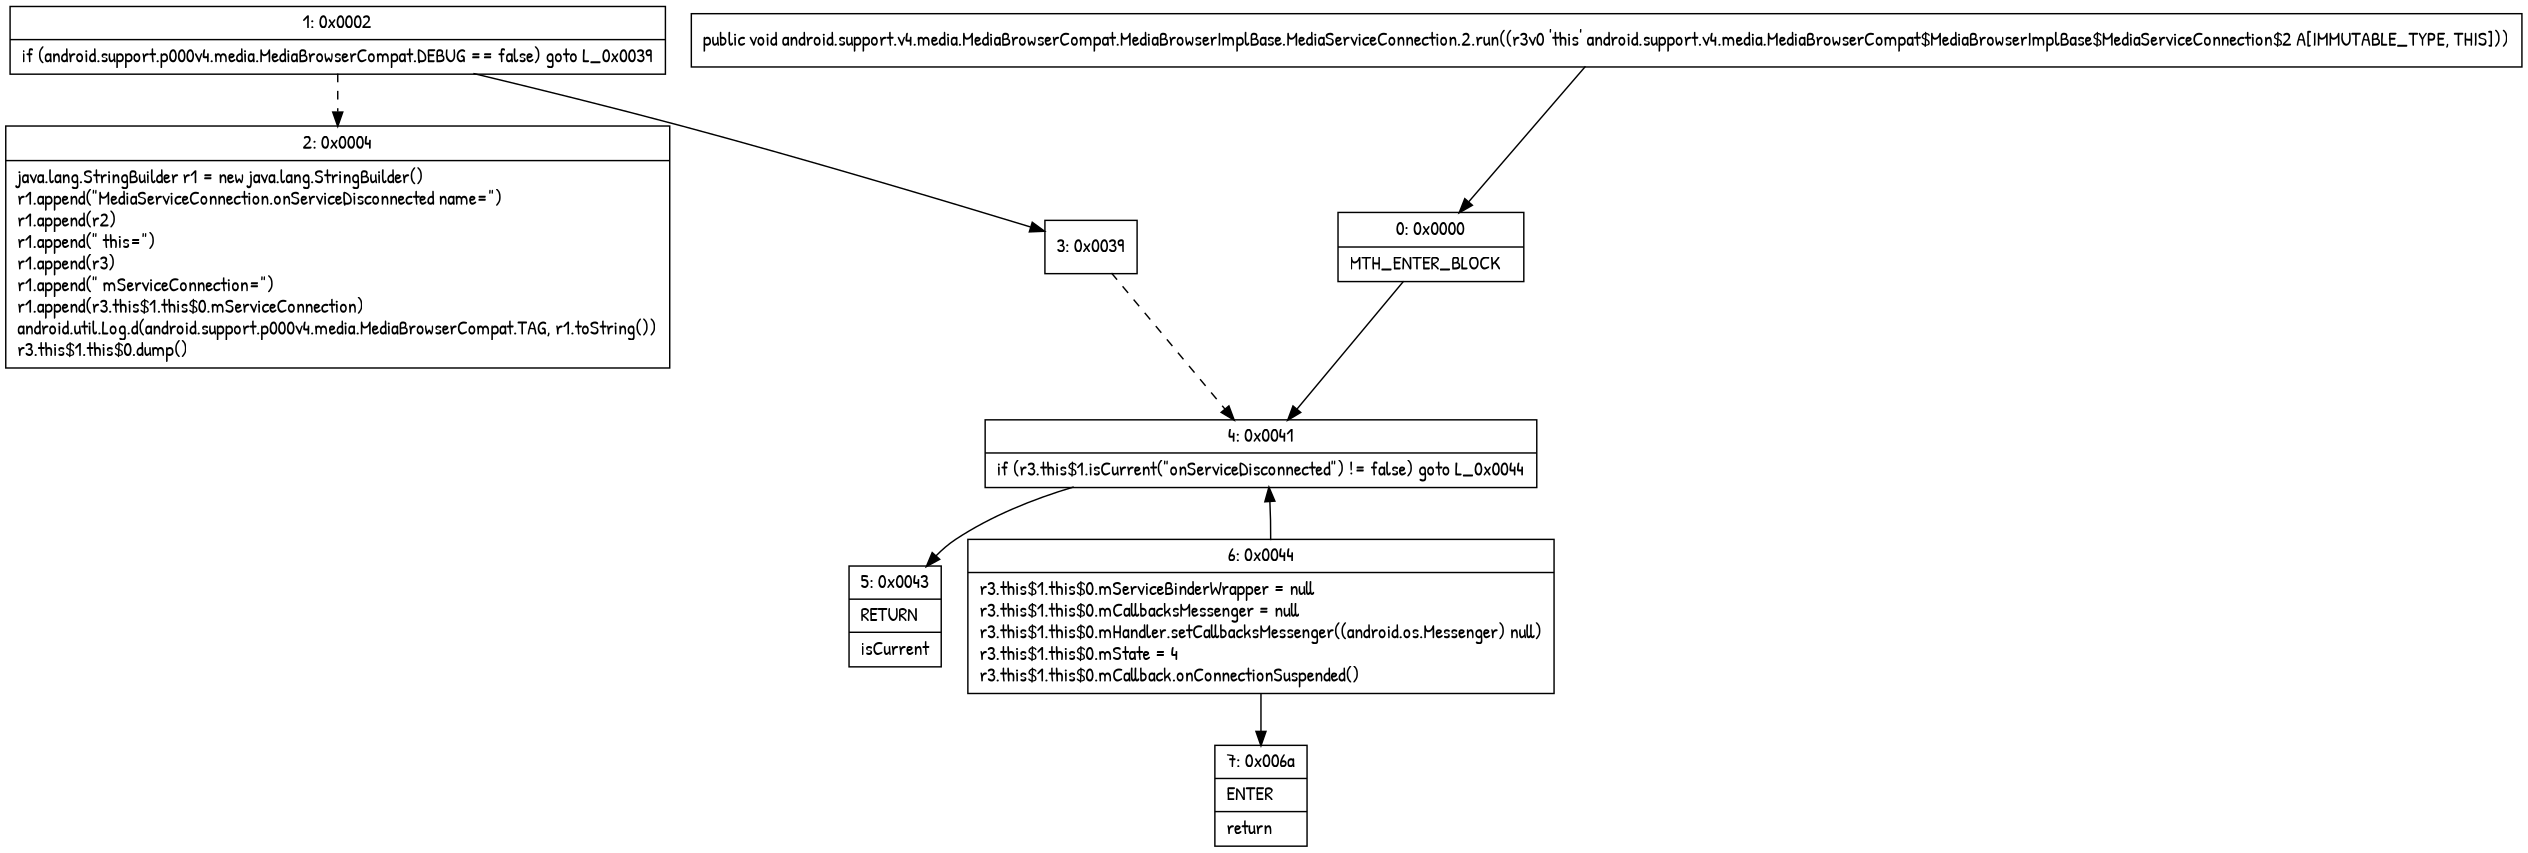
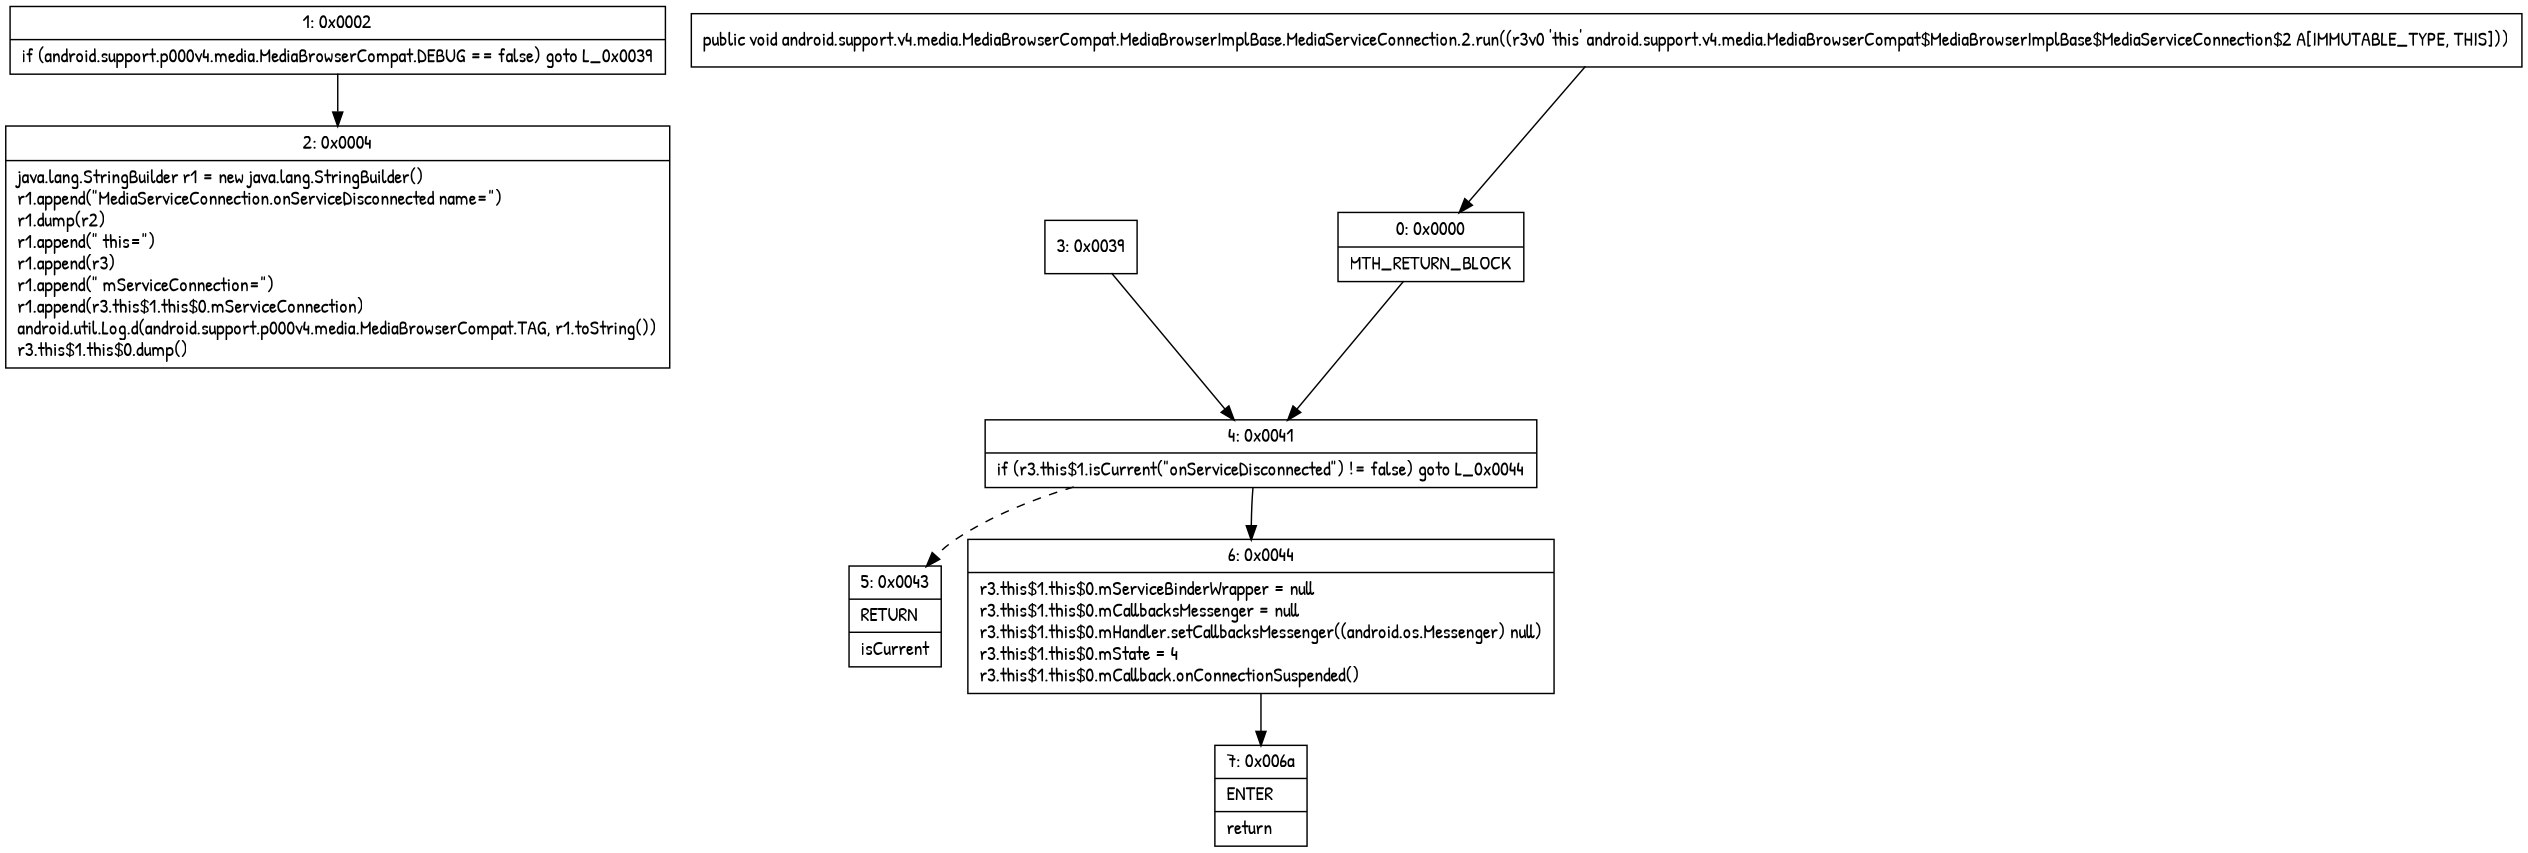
edge "1: 0x0002" -> "2: 0x0004": style dashed -> solid
edge "1: 0x0002" -> "3: 0x0039": removed
node "2: 0x0004": text "r1.append(r2)" -> "r1.dump(r2)"
node "0: 0x0000": text "MTH_ENTER_BLOCK" -> "MTH_RETURN_BLOCK"
edge "3: 0x0039" -> "4: 0x0041": style dashed -> solid
edge "4: 0x0041" -> "5: 0x0043": style solid -> dashed
edge "6: 0x0044" -> "4: 0x0041": reversed
